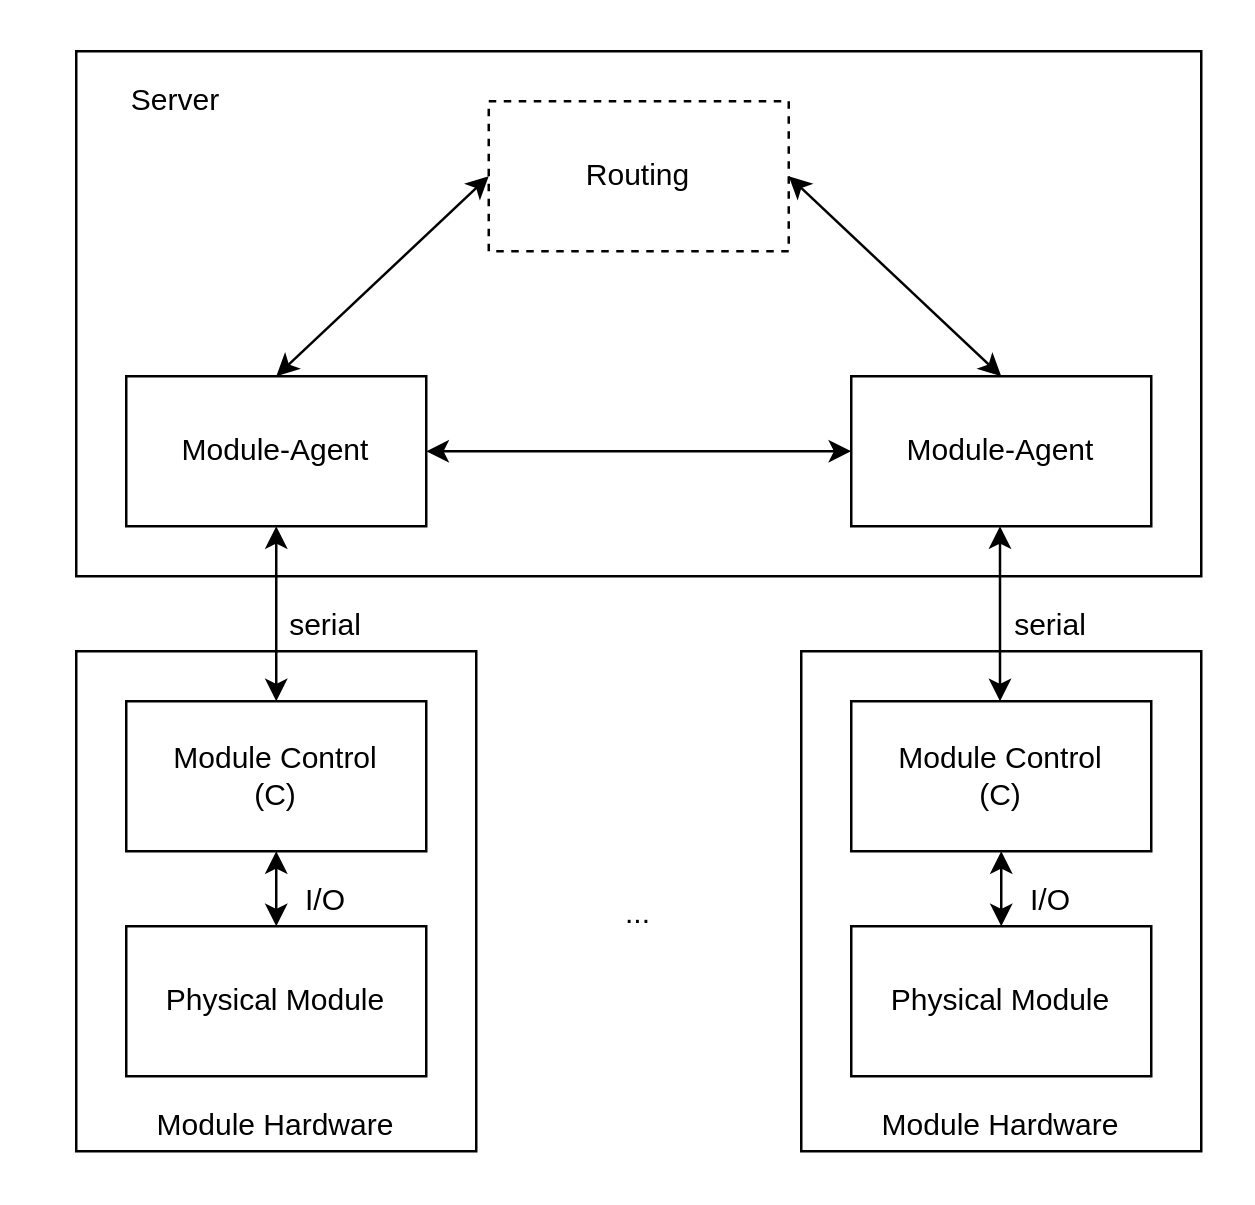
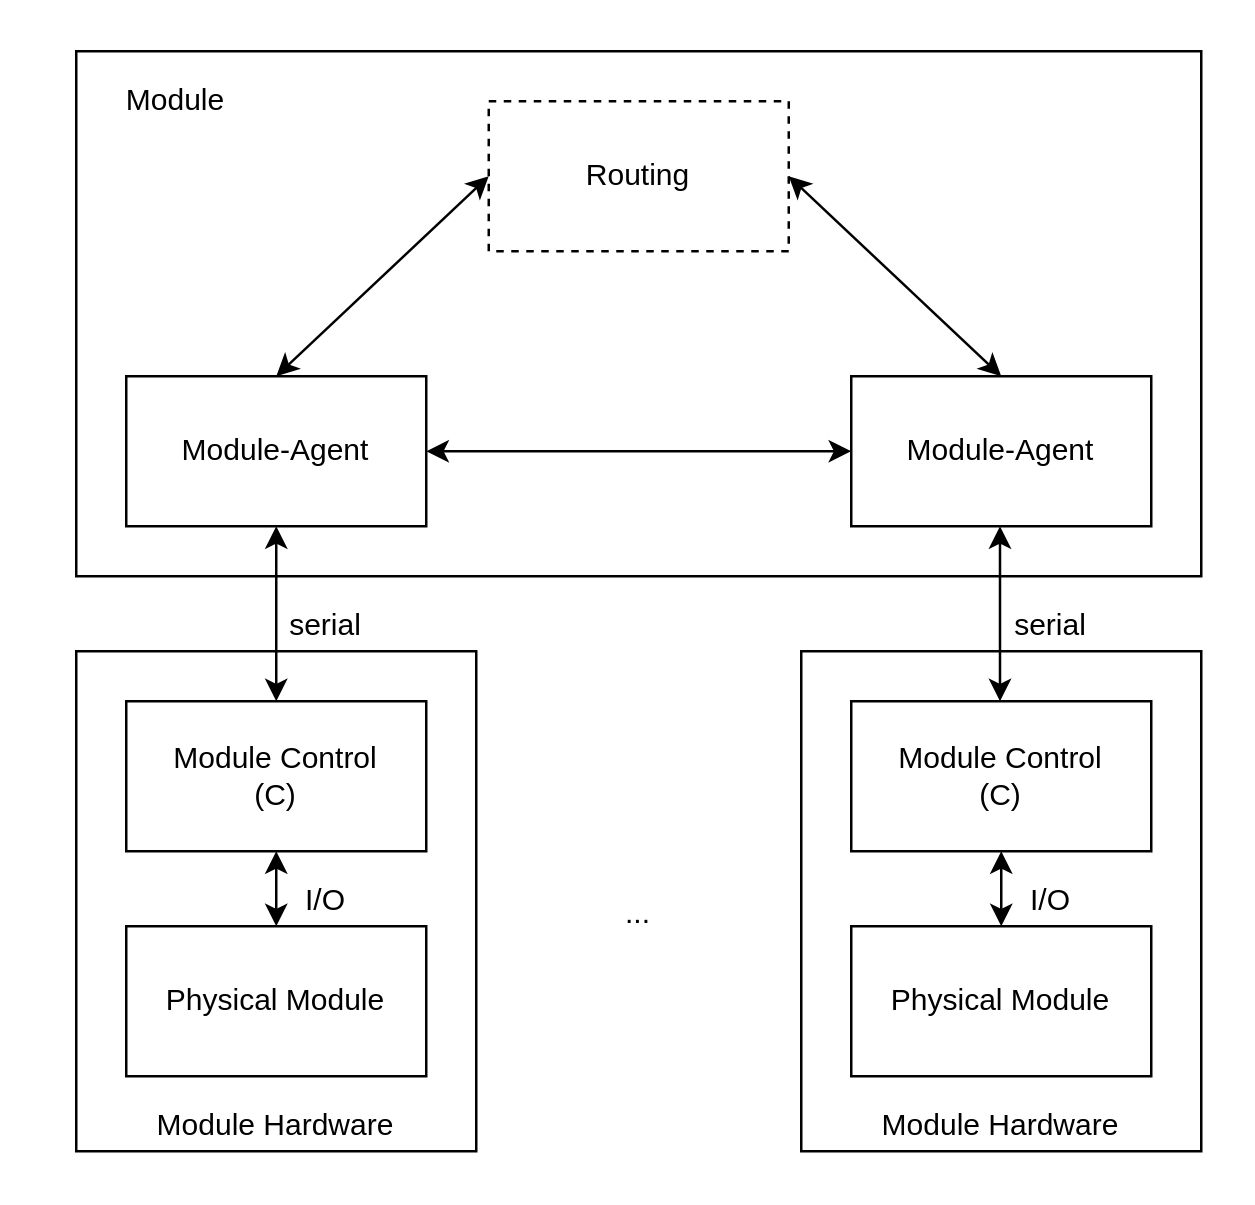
node "Server": label "Server" -> "Module"
